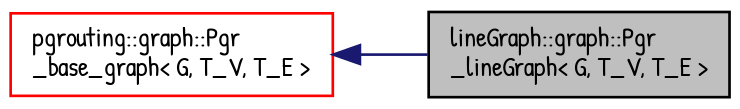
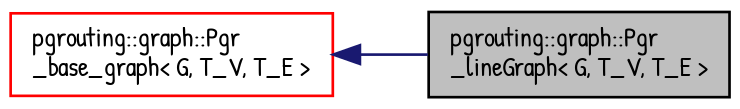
node "lineGraph::graph::Pgr _lineGraph< G, T_V, T_E >": label "lineGraph::graph::Pgr _lineGraph< G, T_V, T_E >" -> "pgrouting::graph::Pgr _lineGraph< G, T_V, T_E >"
